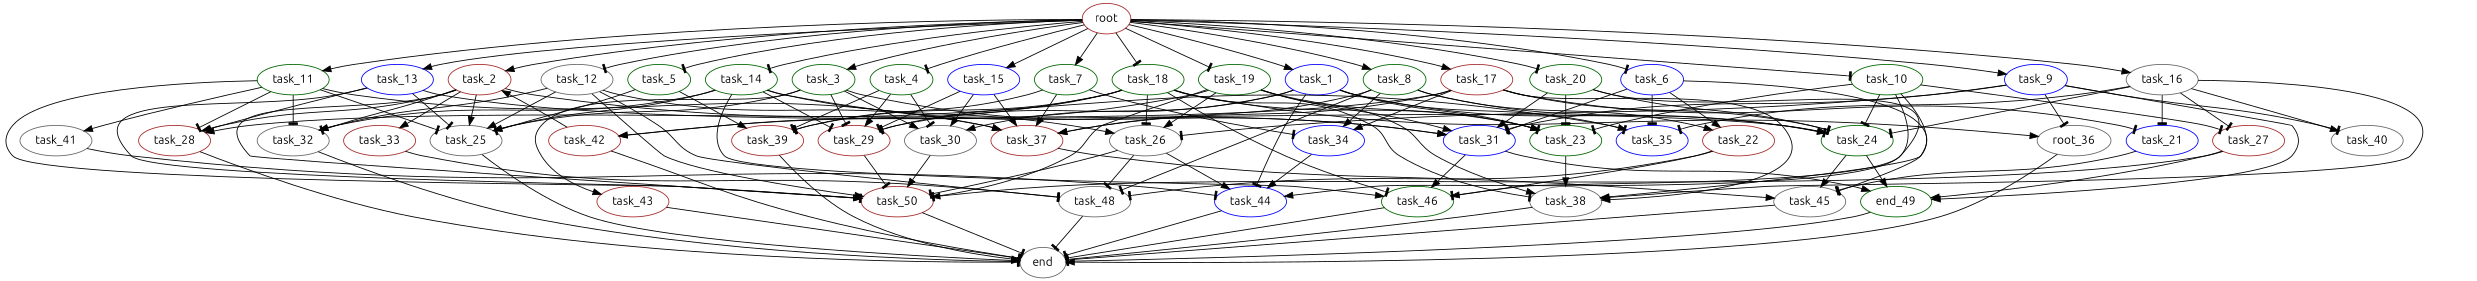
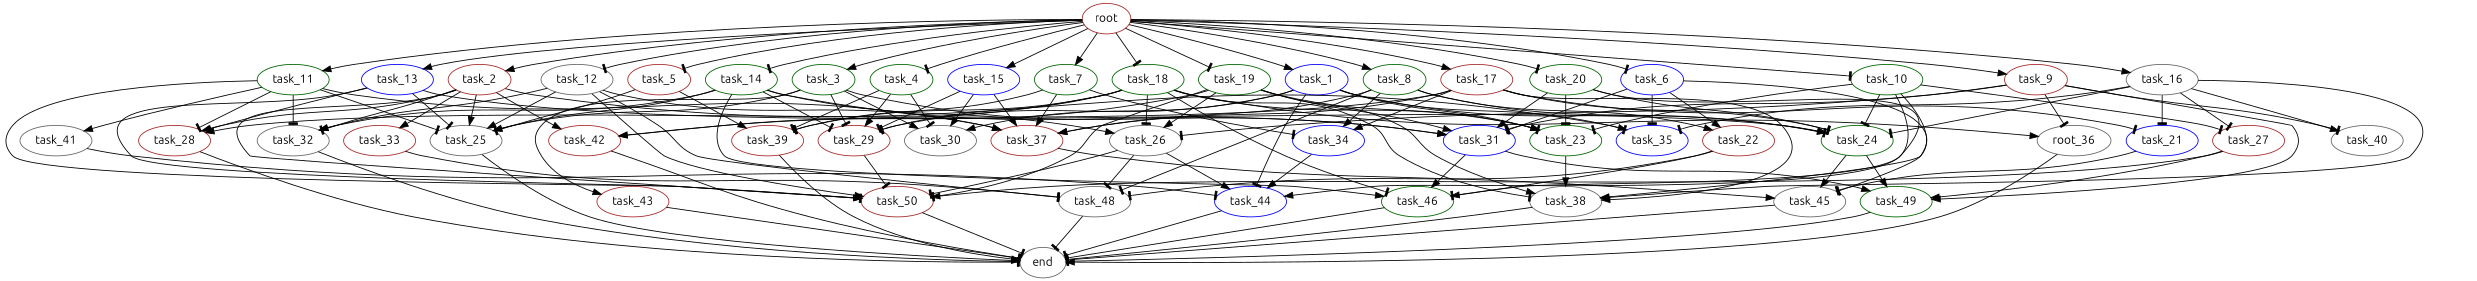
node "task_5": color darkgreen -> brown
node "task_9": color blue -> brown
edge "task_42" -> "task_2": reversed
edge "task_30" -> "task_50": removed
node "end_49": label "end_49" -> "task_49"
